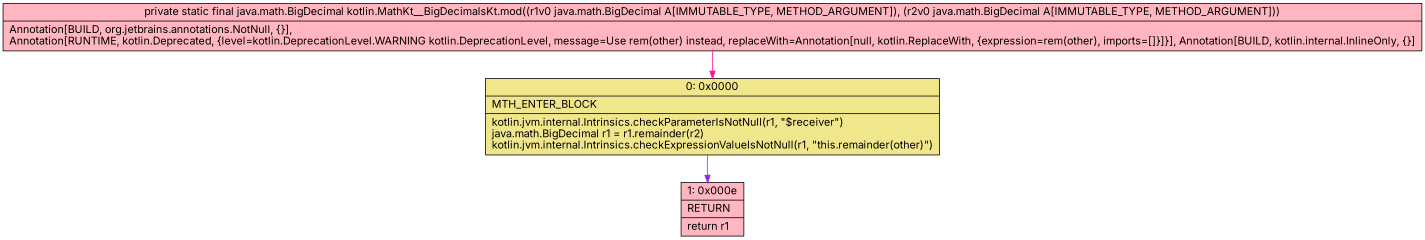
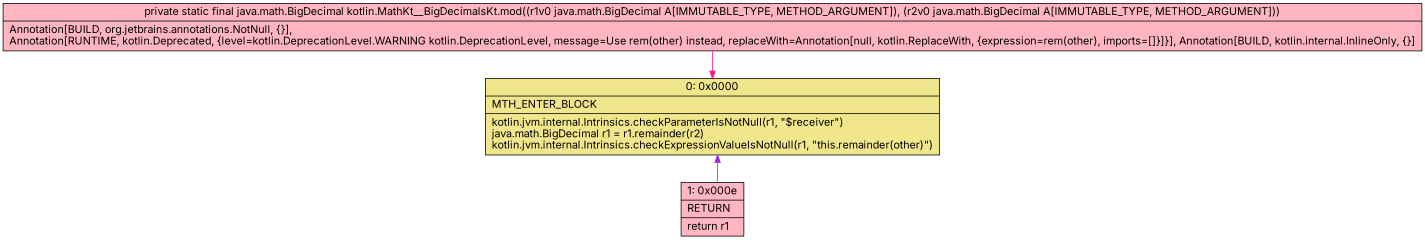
edge "0: 0x0000" -> "1: 0x000e": reversed
